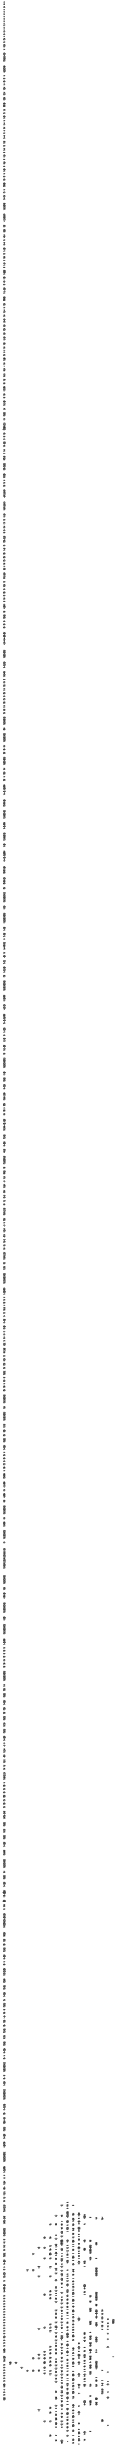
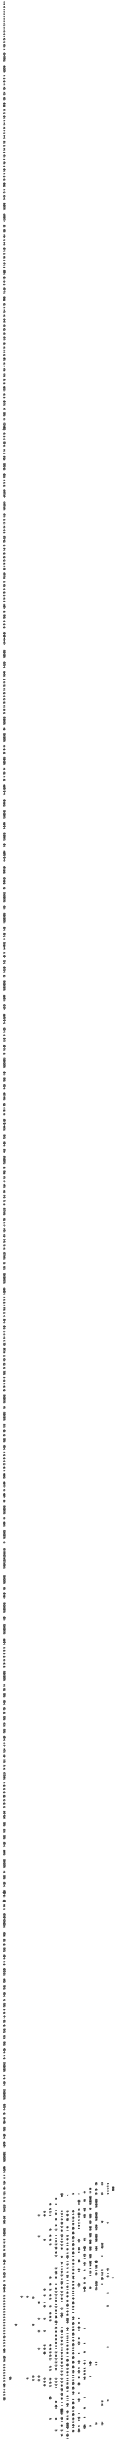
node "# 0x8d8 JUMPDEST PUSHX Data PUSHX Data JUMP": removed
node "# 0x2fa6 JUMPDEST PUSHX Data PUSHX Data JUMP": added
